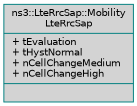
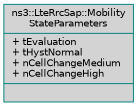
node "ns3::LteRrcSap::Mobility": text "LteRrcSap" -> "StateParameters"
